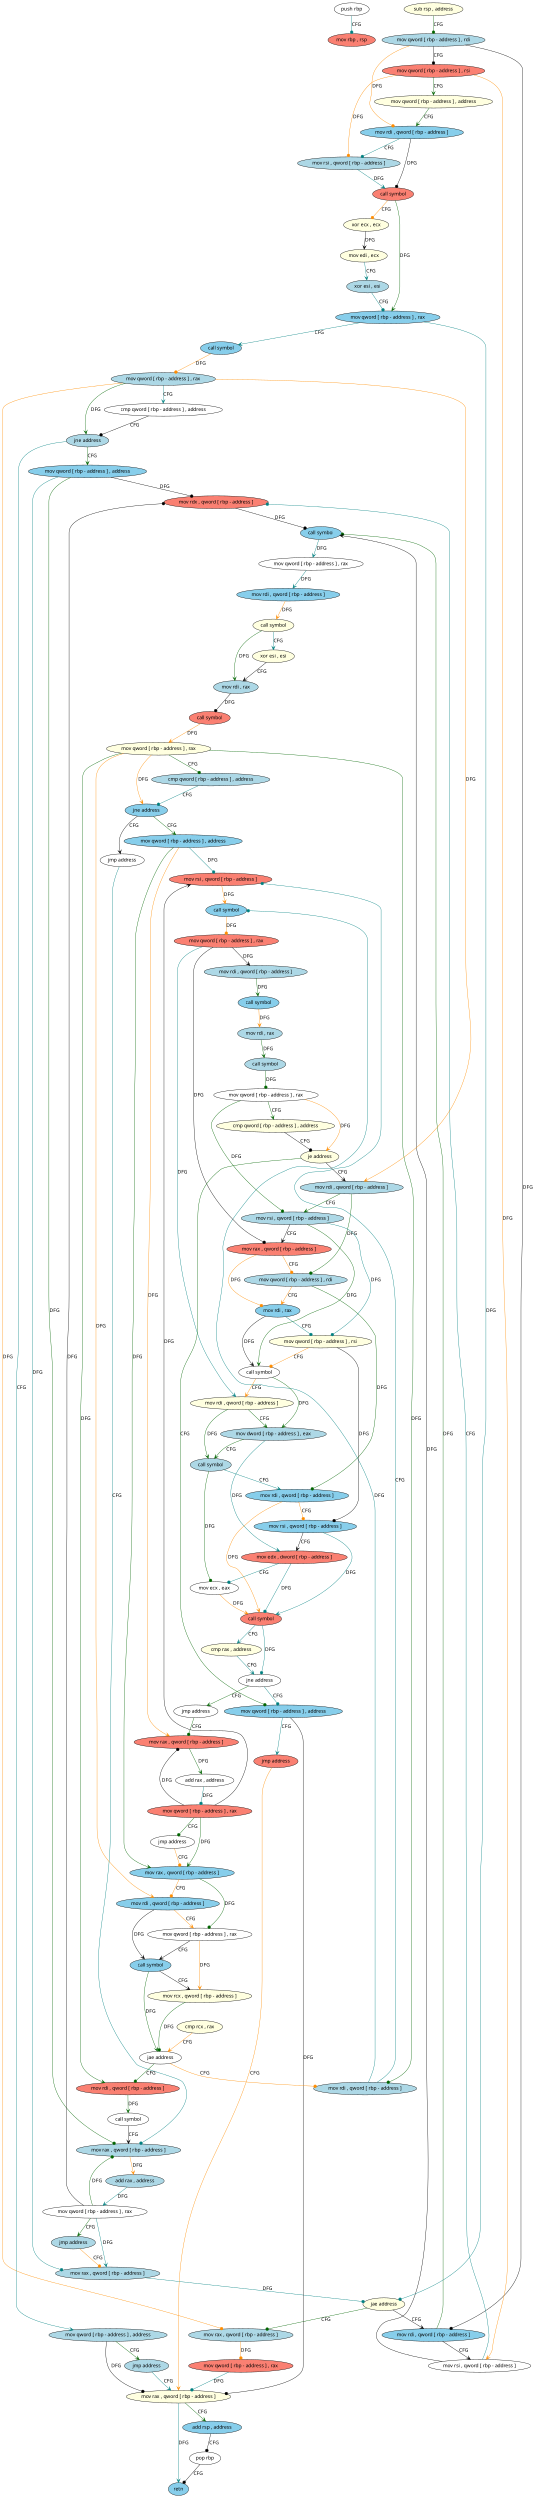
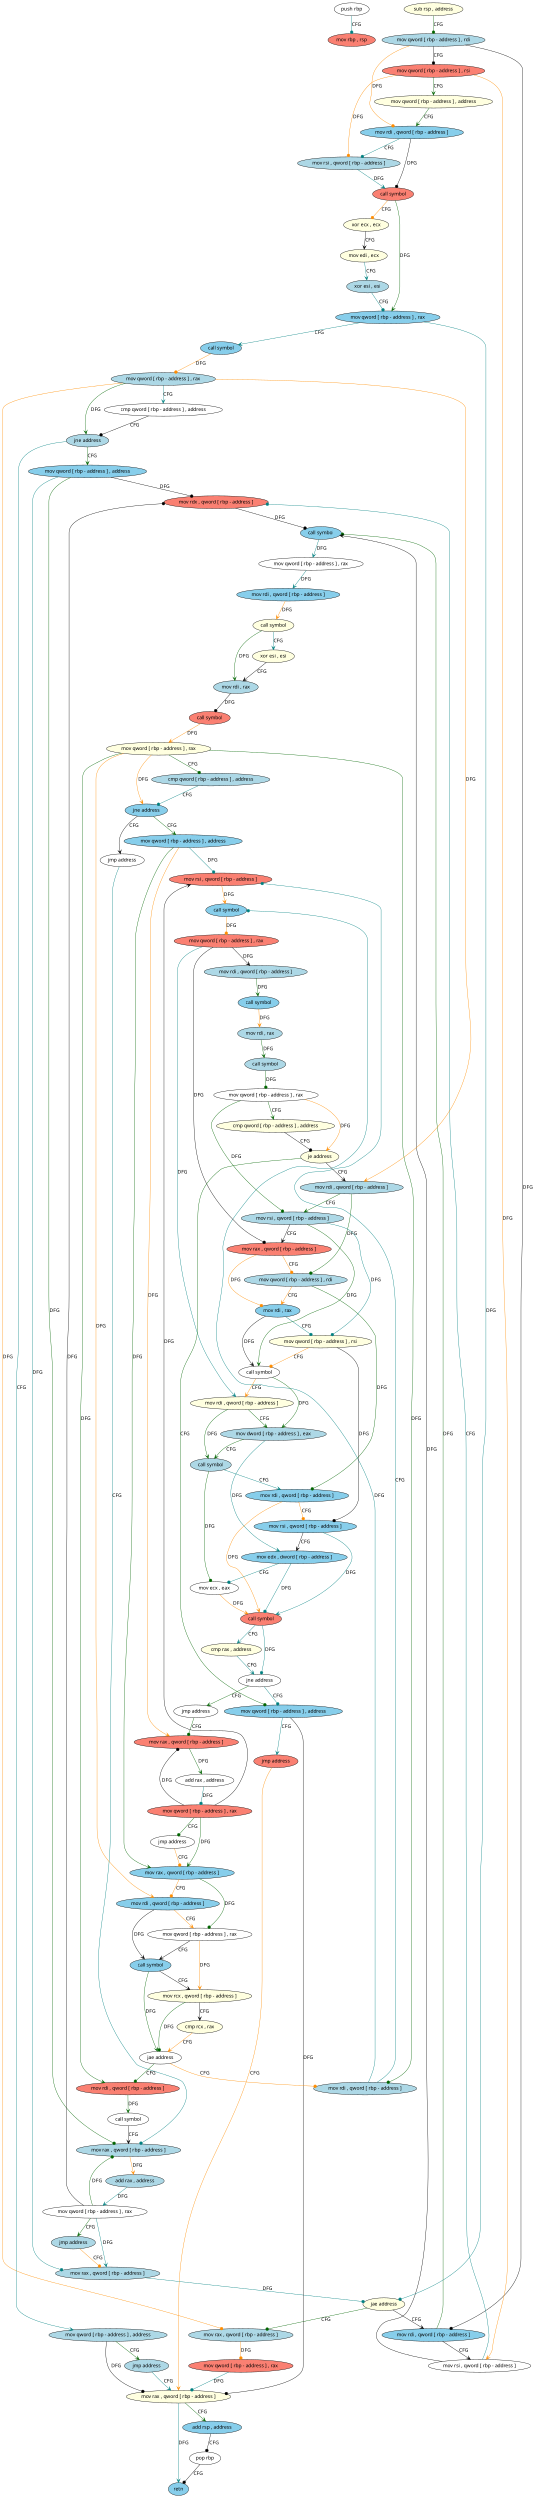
edge "xor ecx , ecx" -> "mov edi , ecx": label "DFG" -> "CFG"
node "mov edx , dword [ rbp - address ]": fillcolor salmon -> skyblue
edge "mov rcx , qword [ rbp - address ]" -> "cmp rcx , rax": added, label "CFG"
